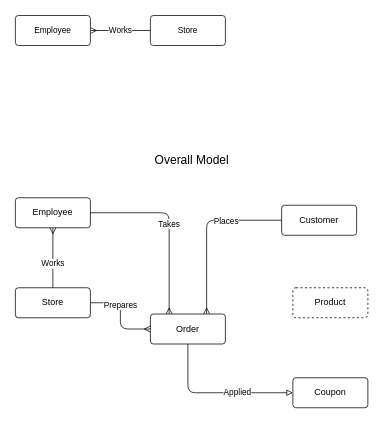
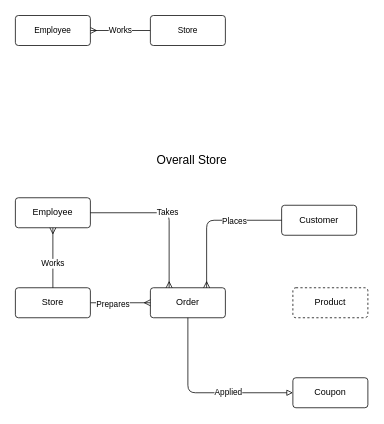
node "Overall Model": label "Overall Model" -> "Overall Store"
node "Order": moved (188, 329) -> (188, 303)
